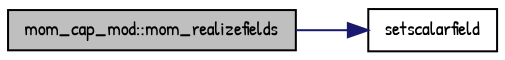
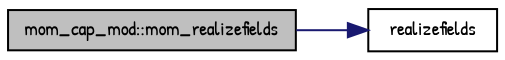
node "setscalarfield": label "setscalarfield" -> "realizefields"
